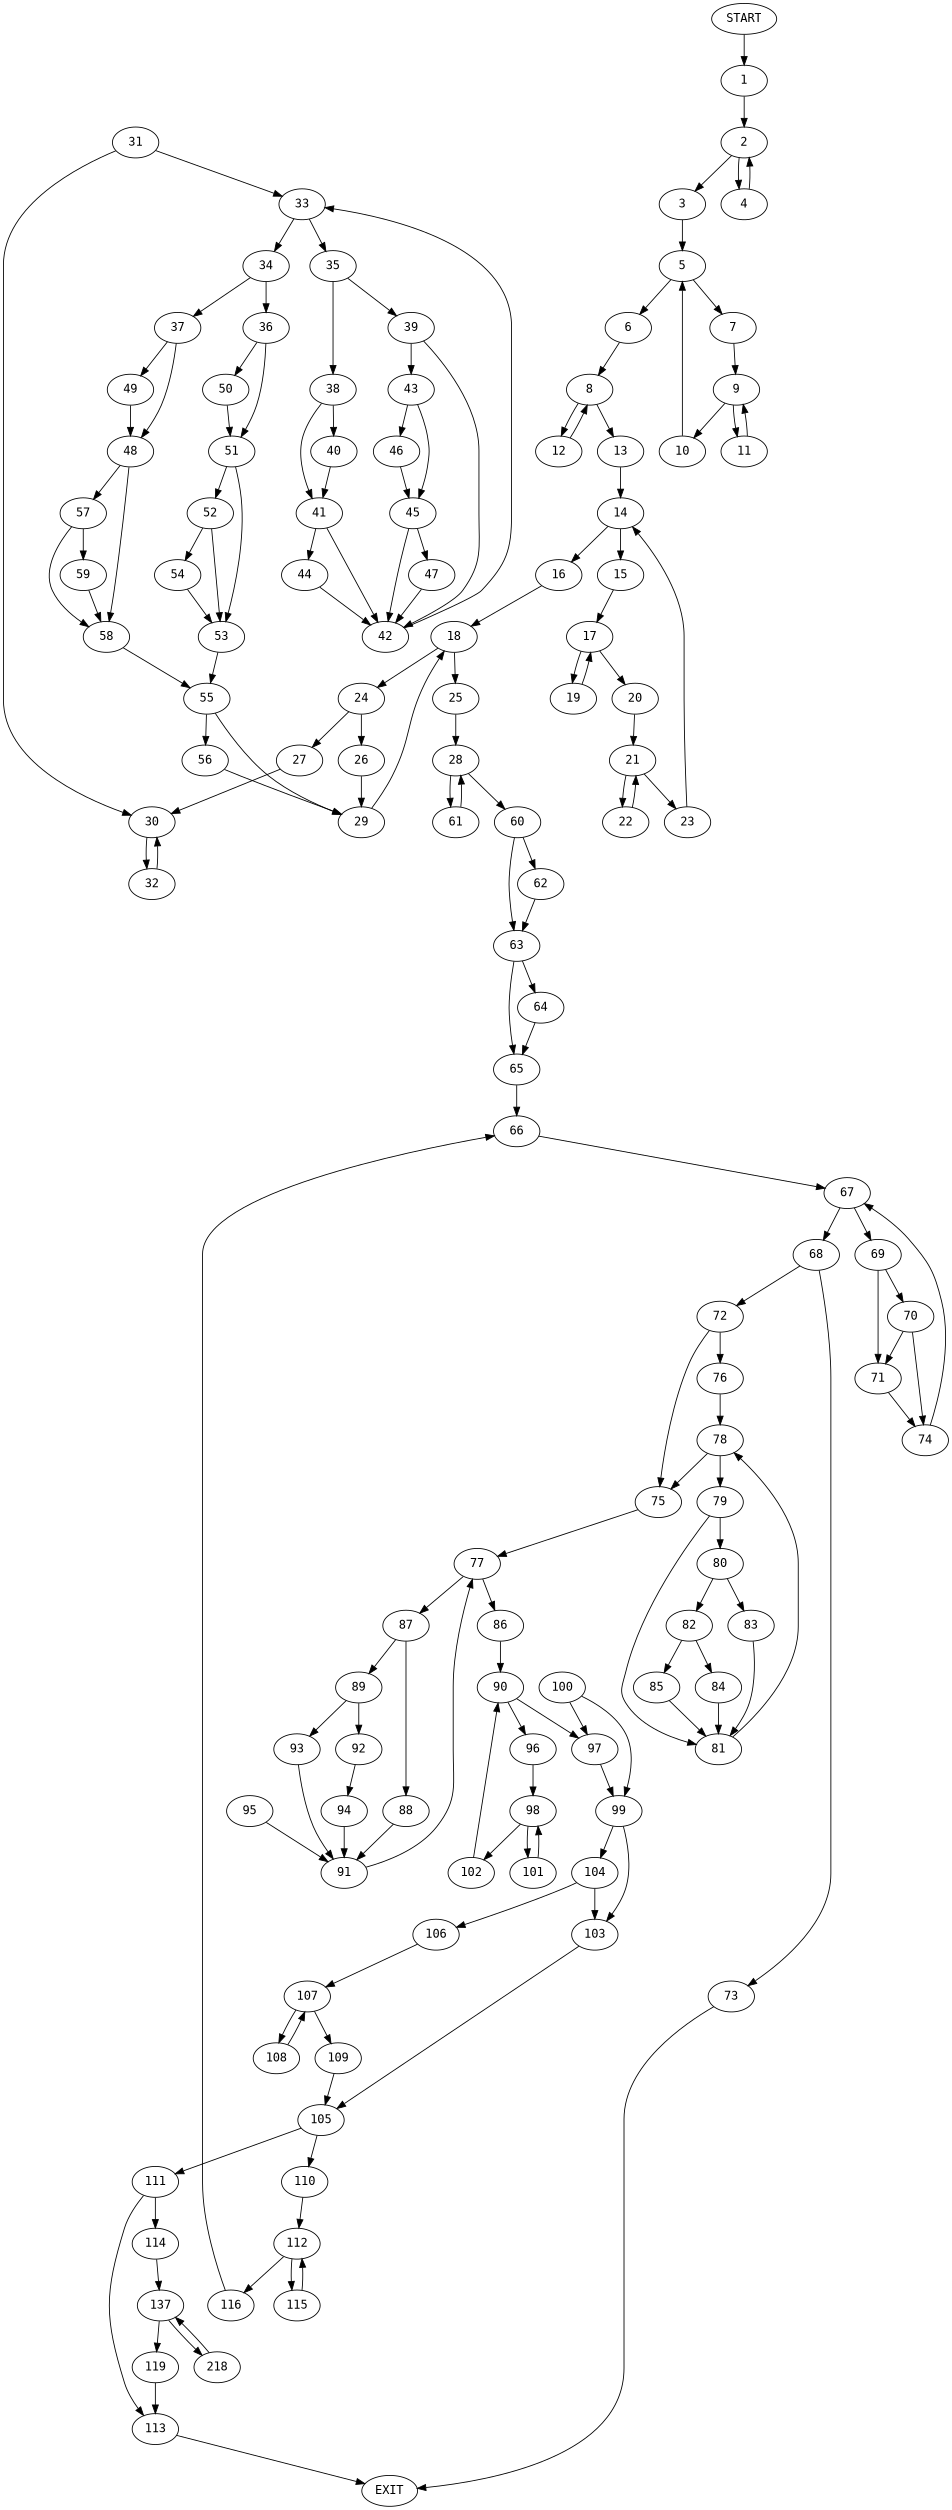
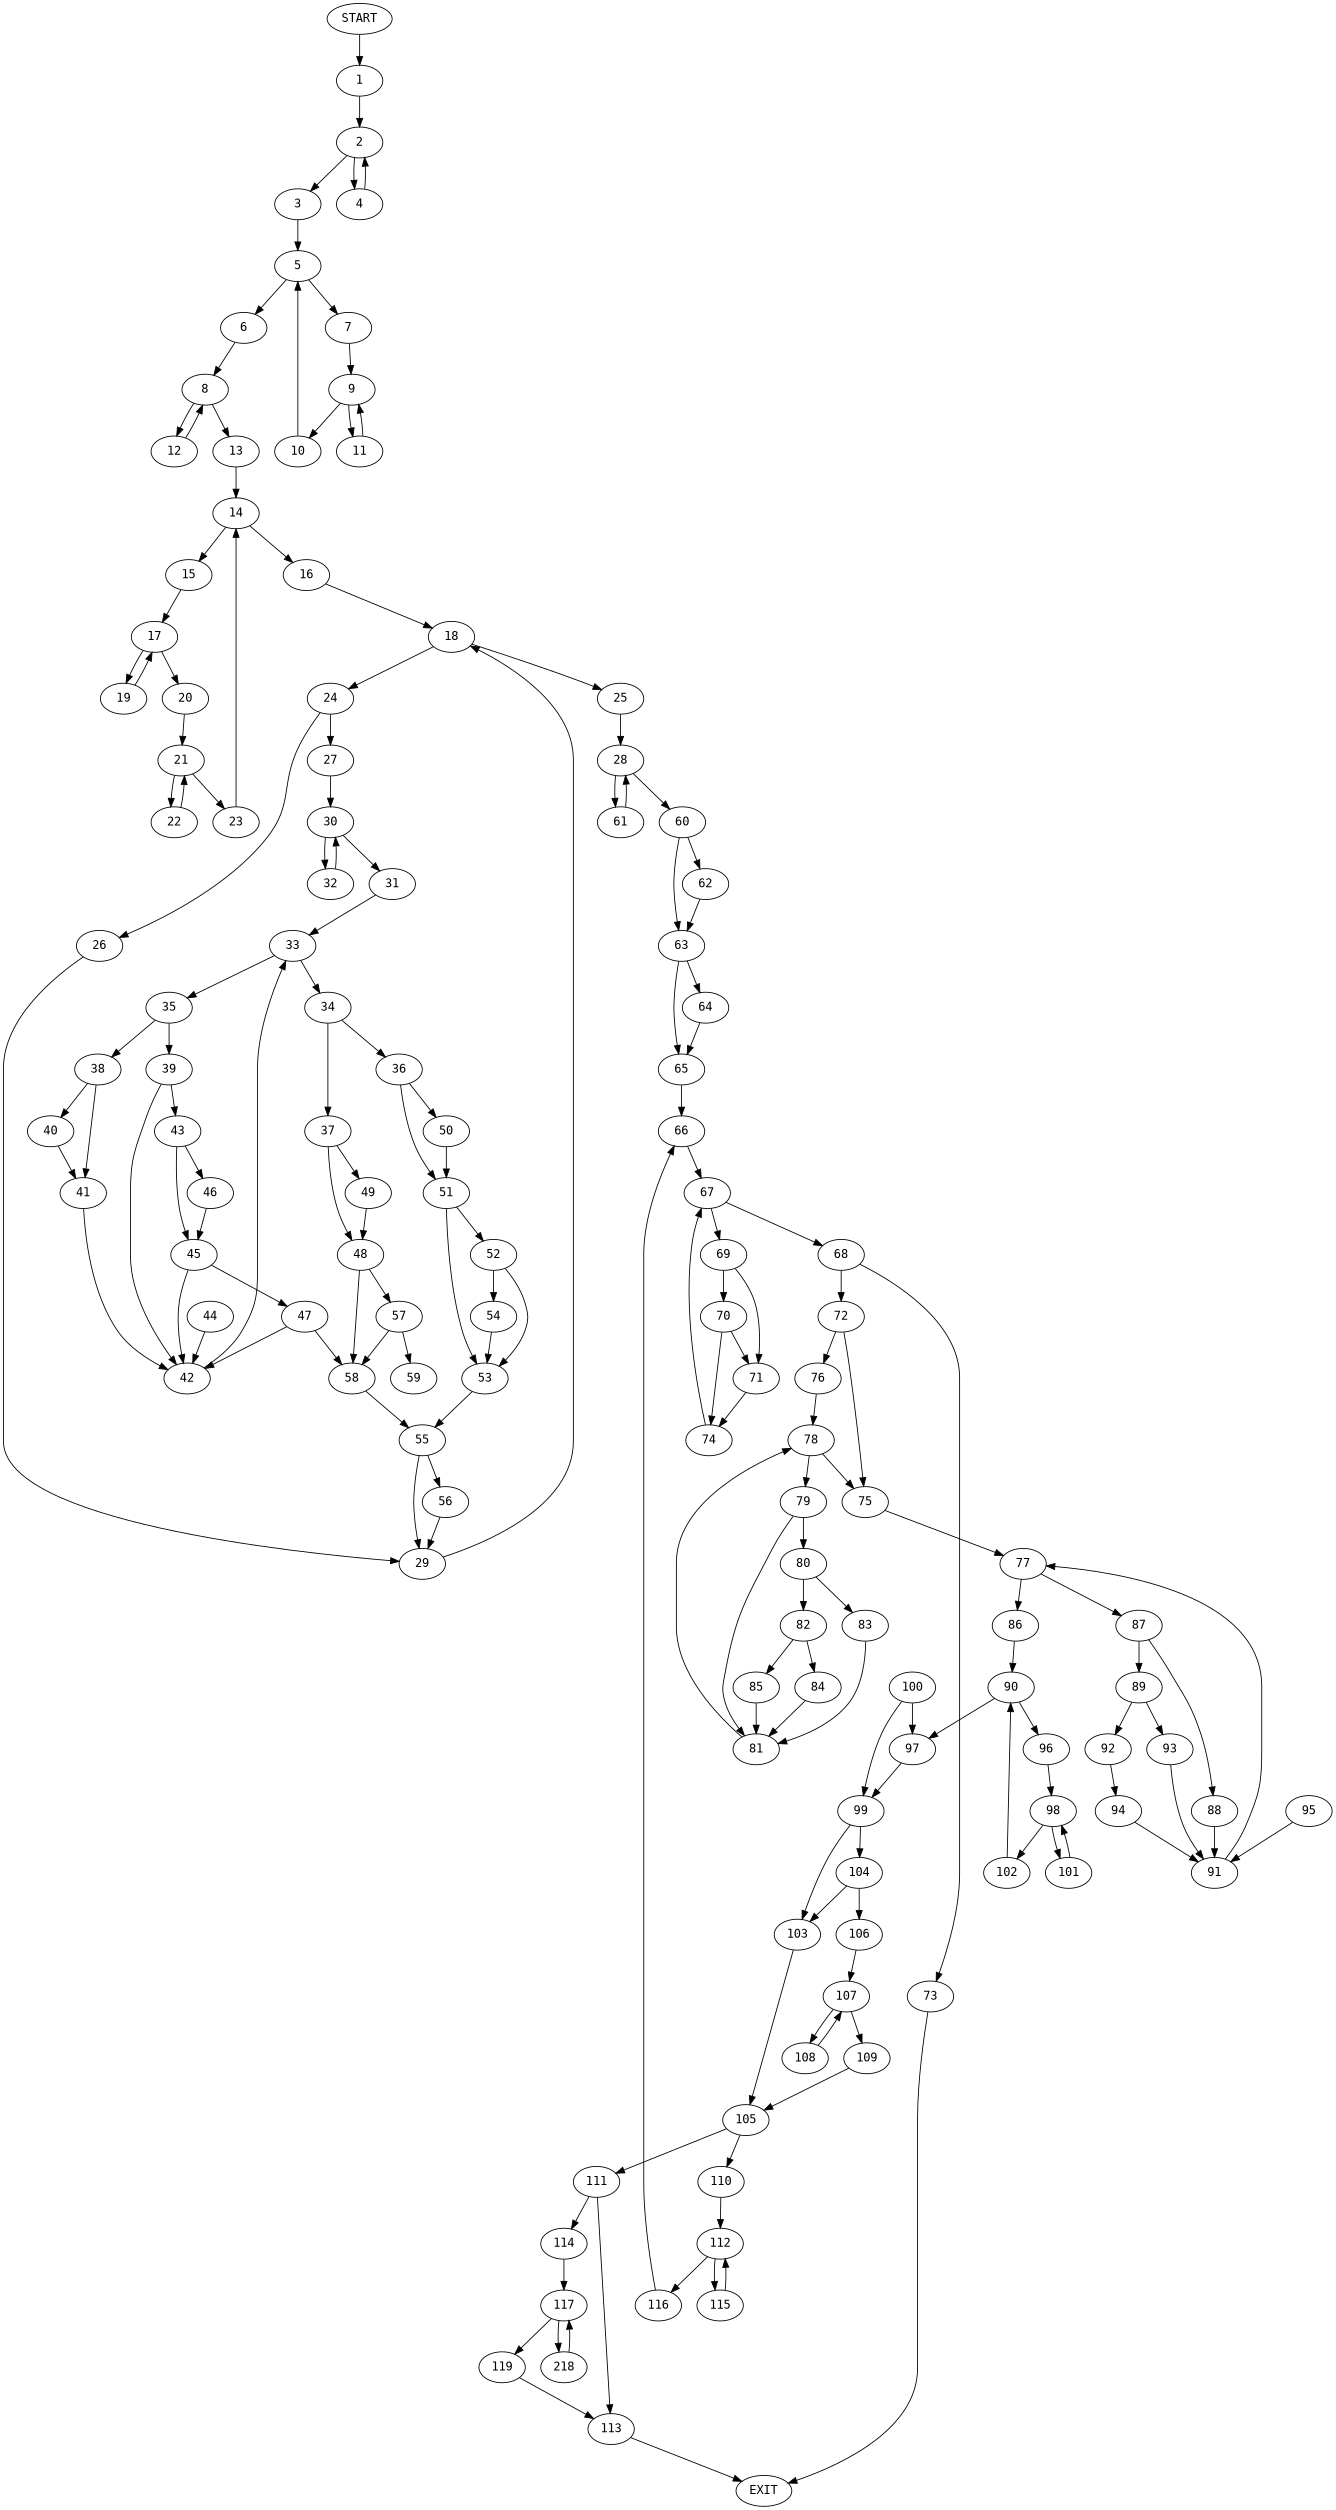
edge "31" -> "30": reversed
edge "41" -> "44": removed
edge "59" -> "58": now "47" -> "58"
node "137": label "137" -> "117"
